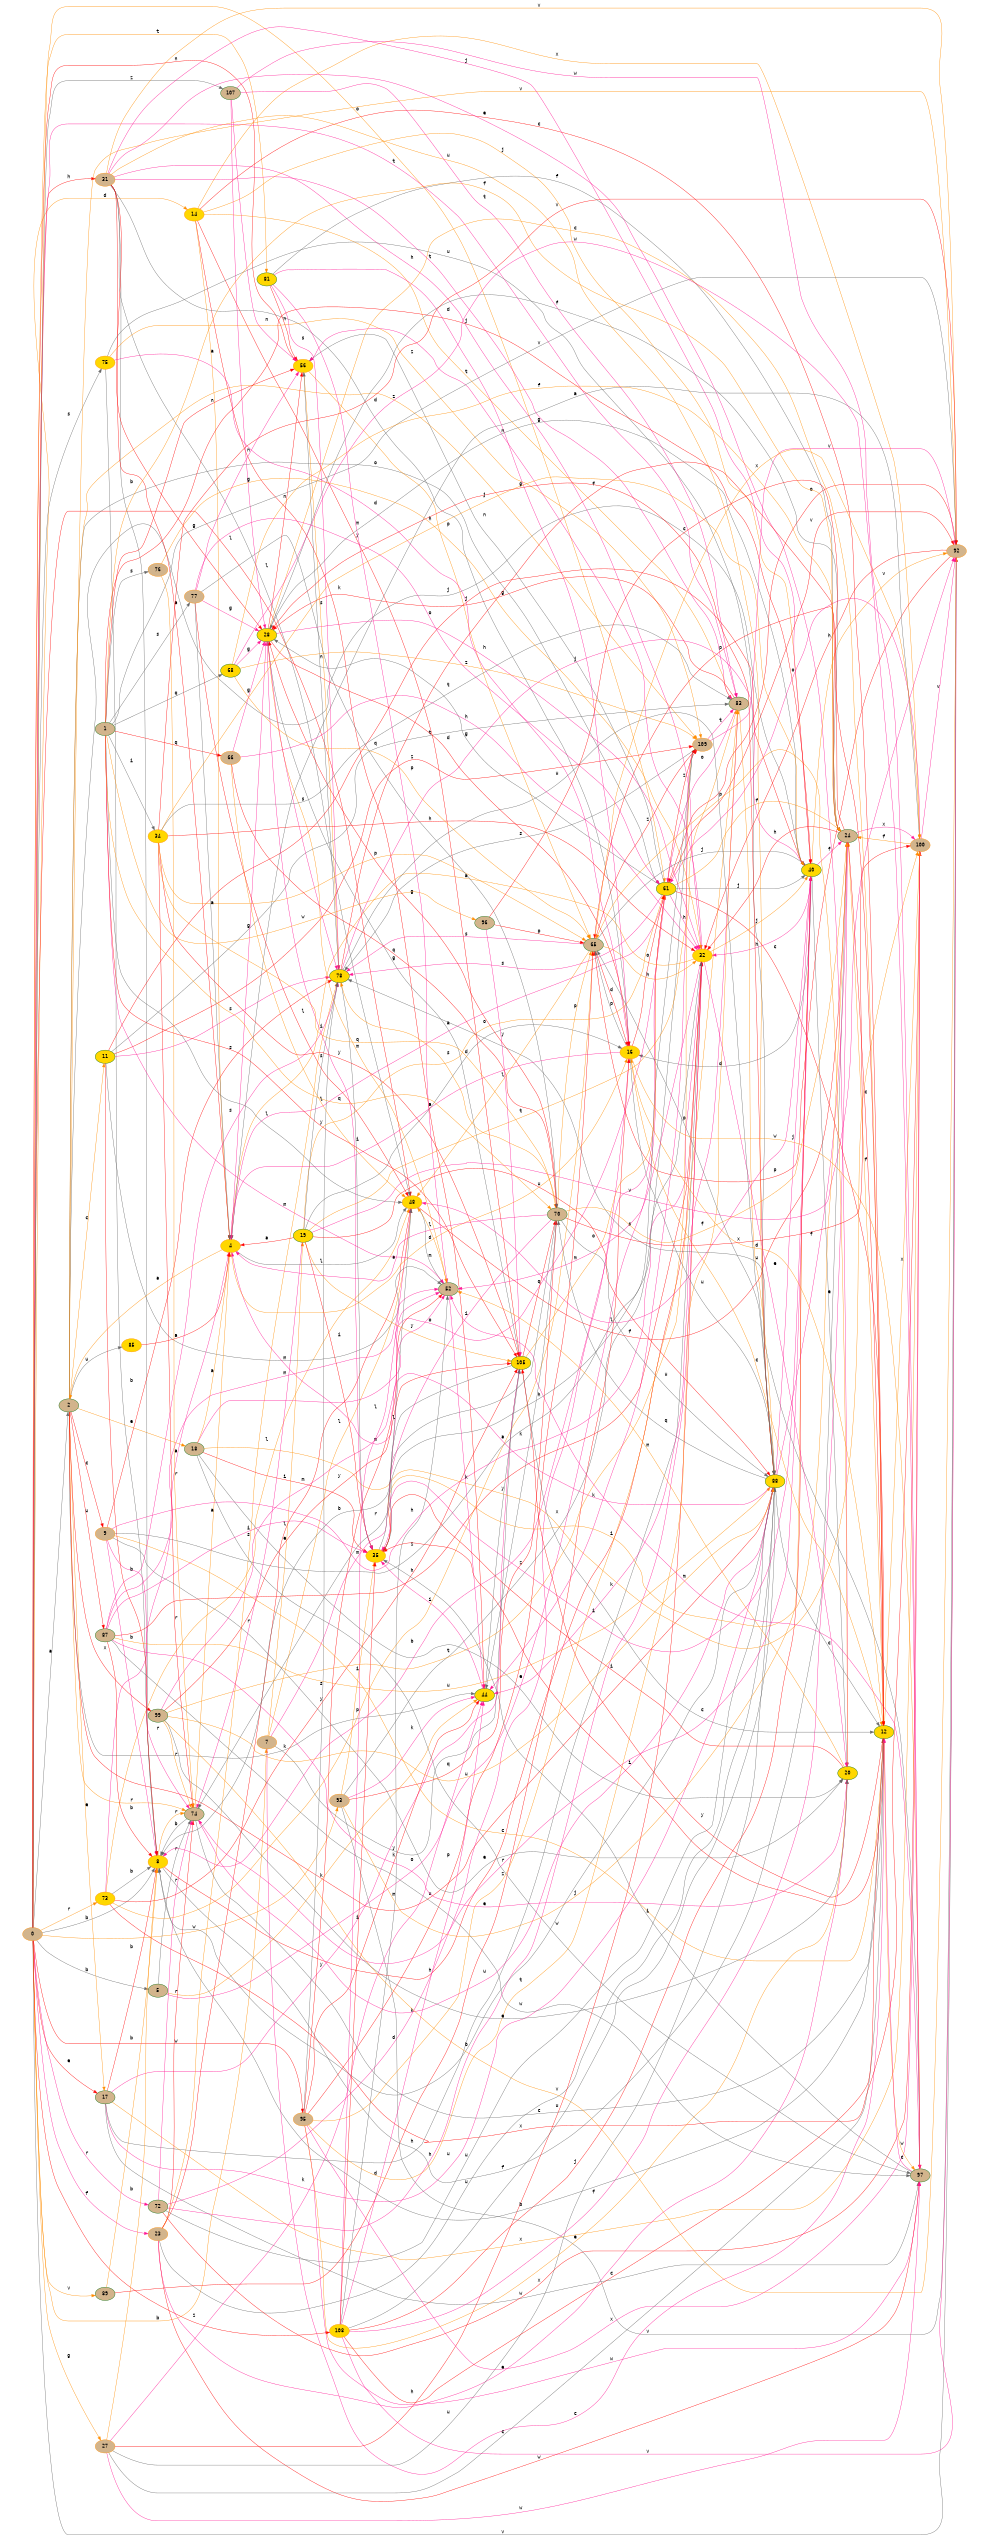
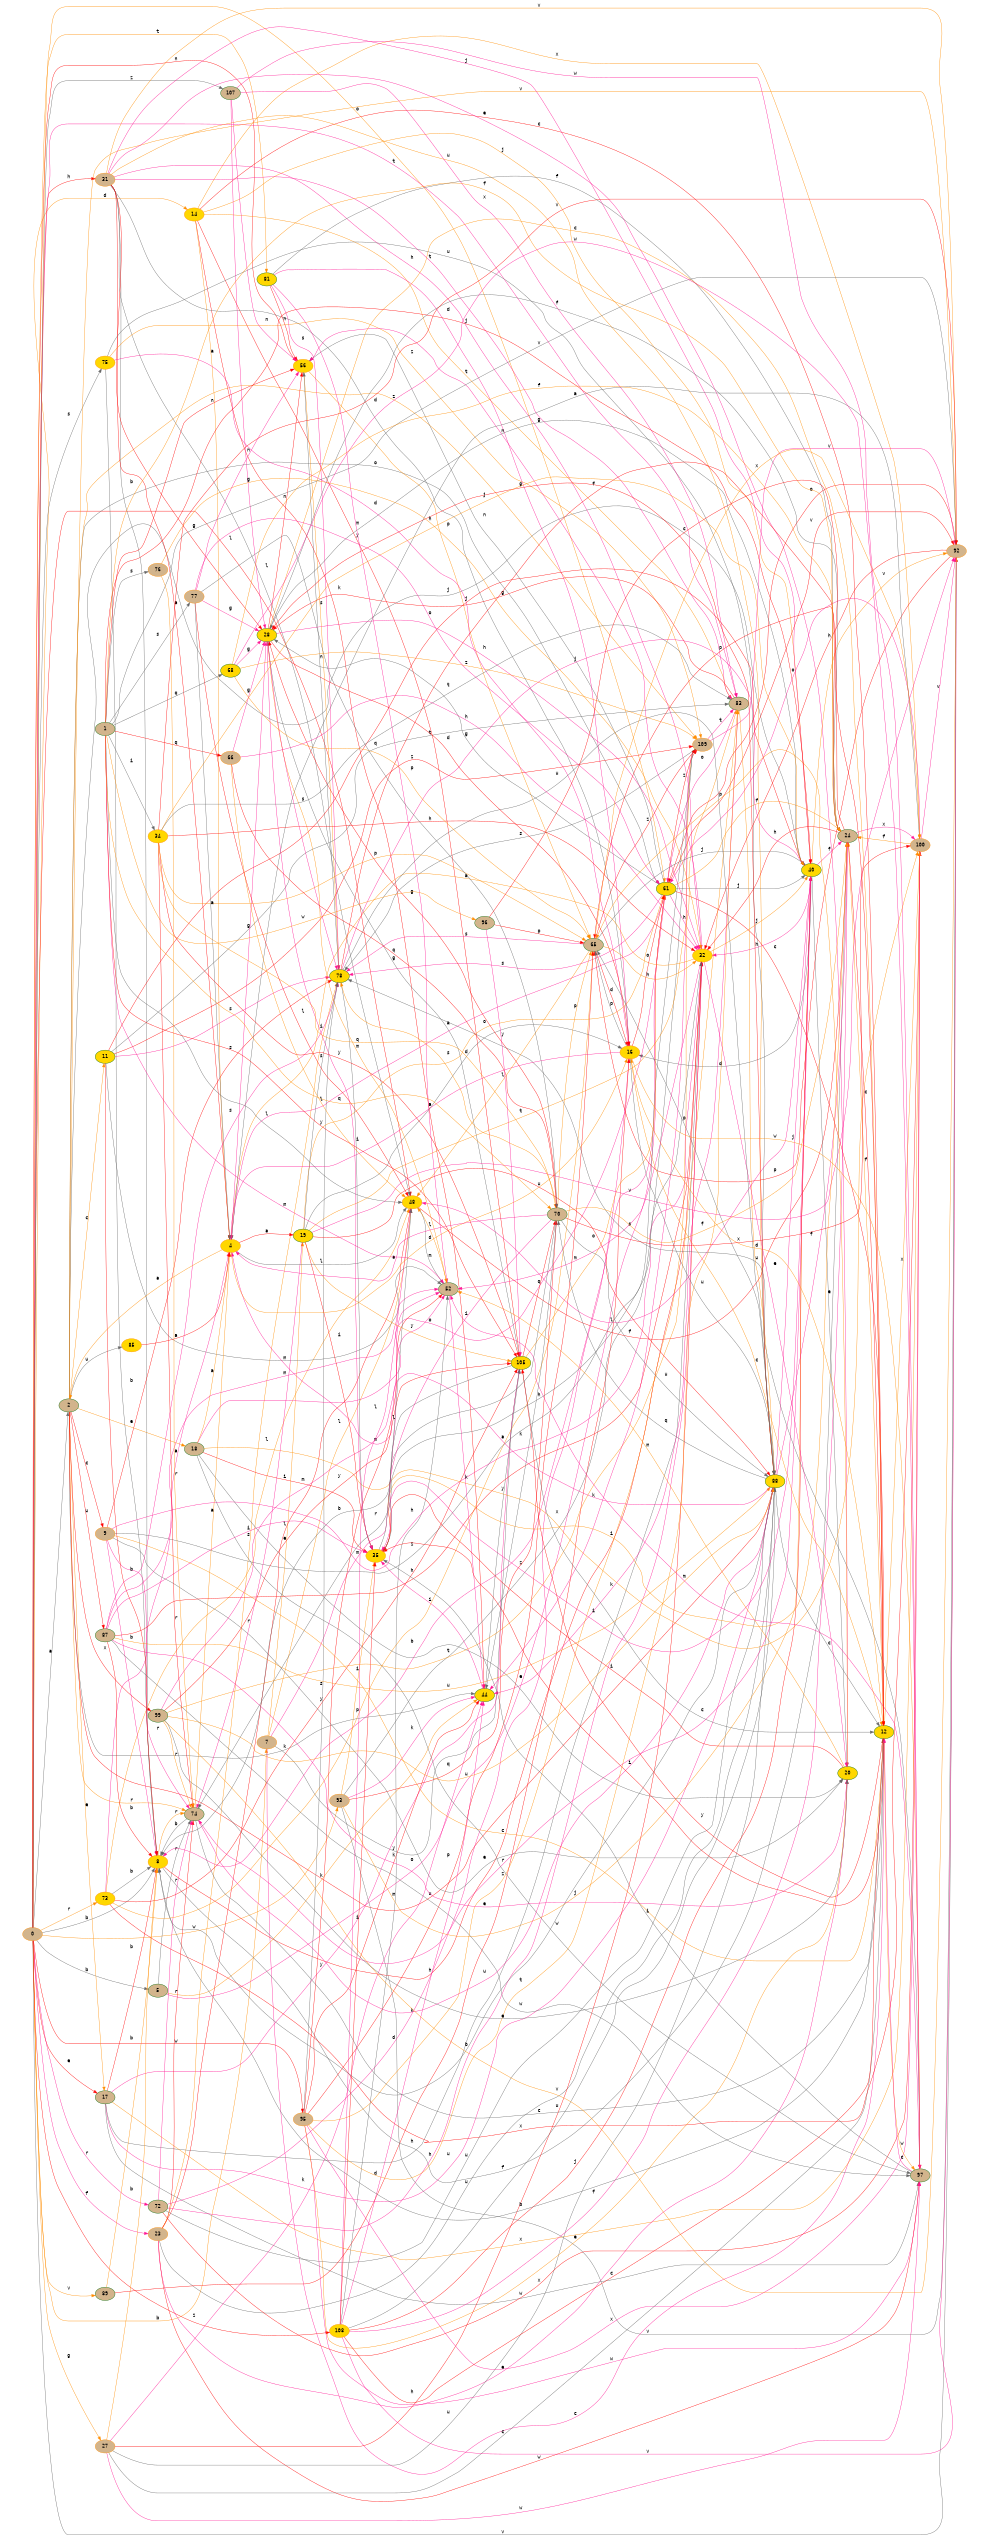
edge "107" -> "83": label "t" -> "x"
edge "19" -> "4": reversed
